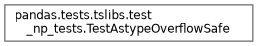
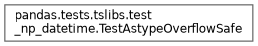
node "pandas.tests.tslibs.test _np_tests.TestAstypeOverflowSafe": label "pandas.tests.tslibs.test _np_tests.TestAstypeOverflowSafe" -> "pandas.tests.tslibs.test _np_datetime.TestAstypeOverflowSafe"
